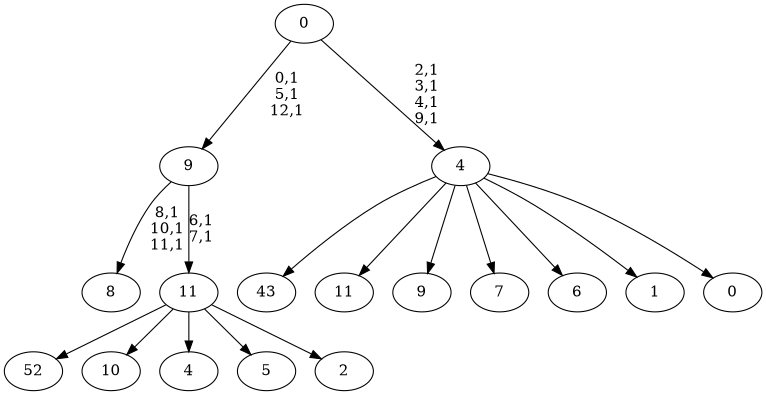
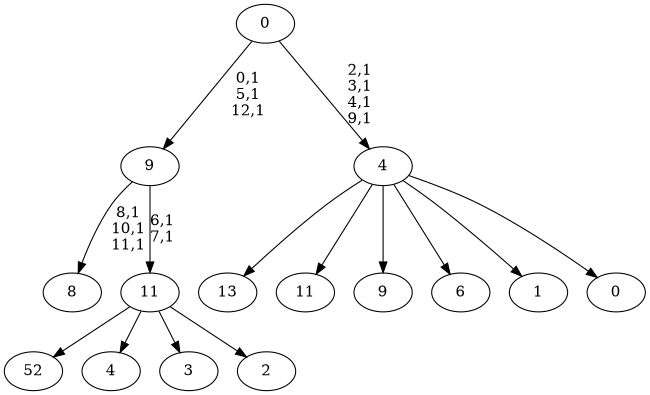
node "43": label "43" -> "13"
node "7": removed
node "10": removed
node "5": label "5" -> "3"
